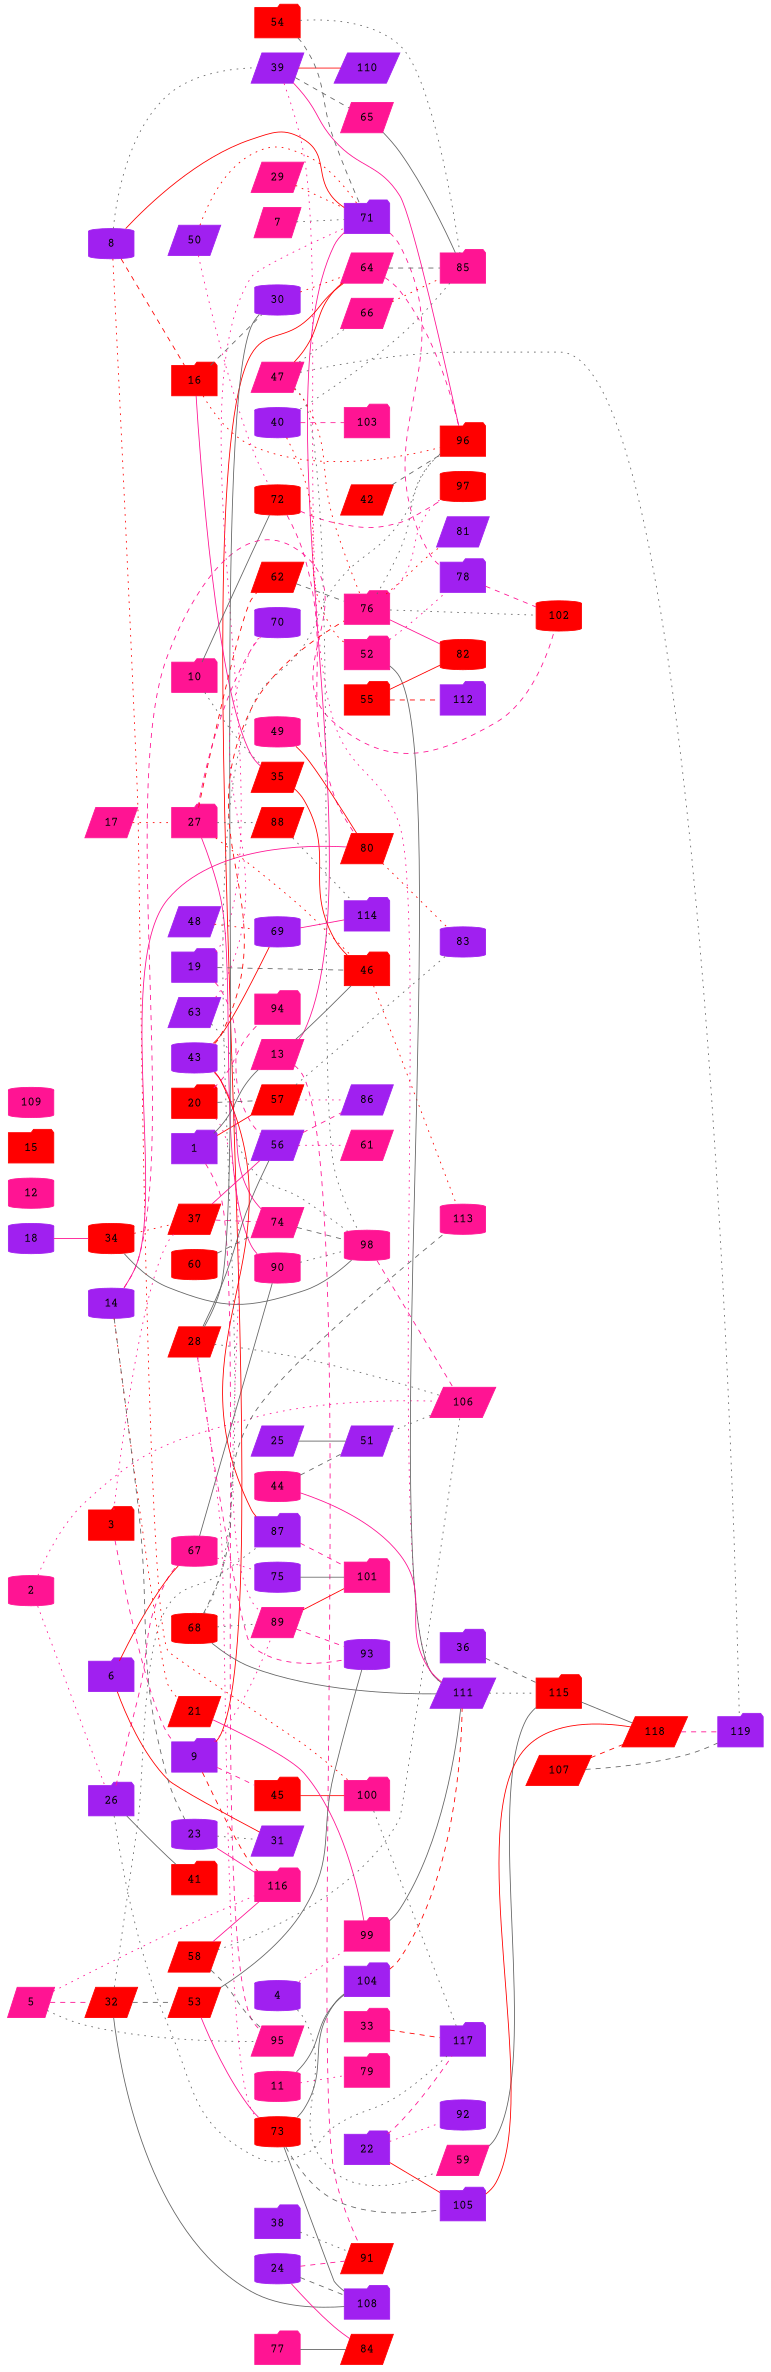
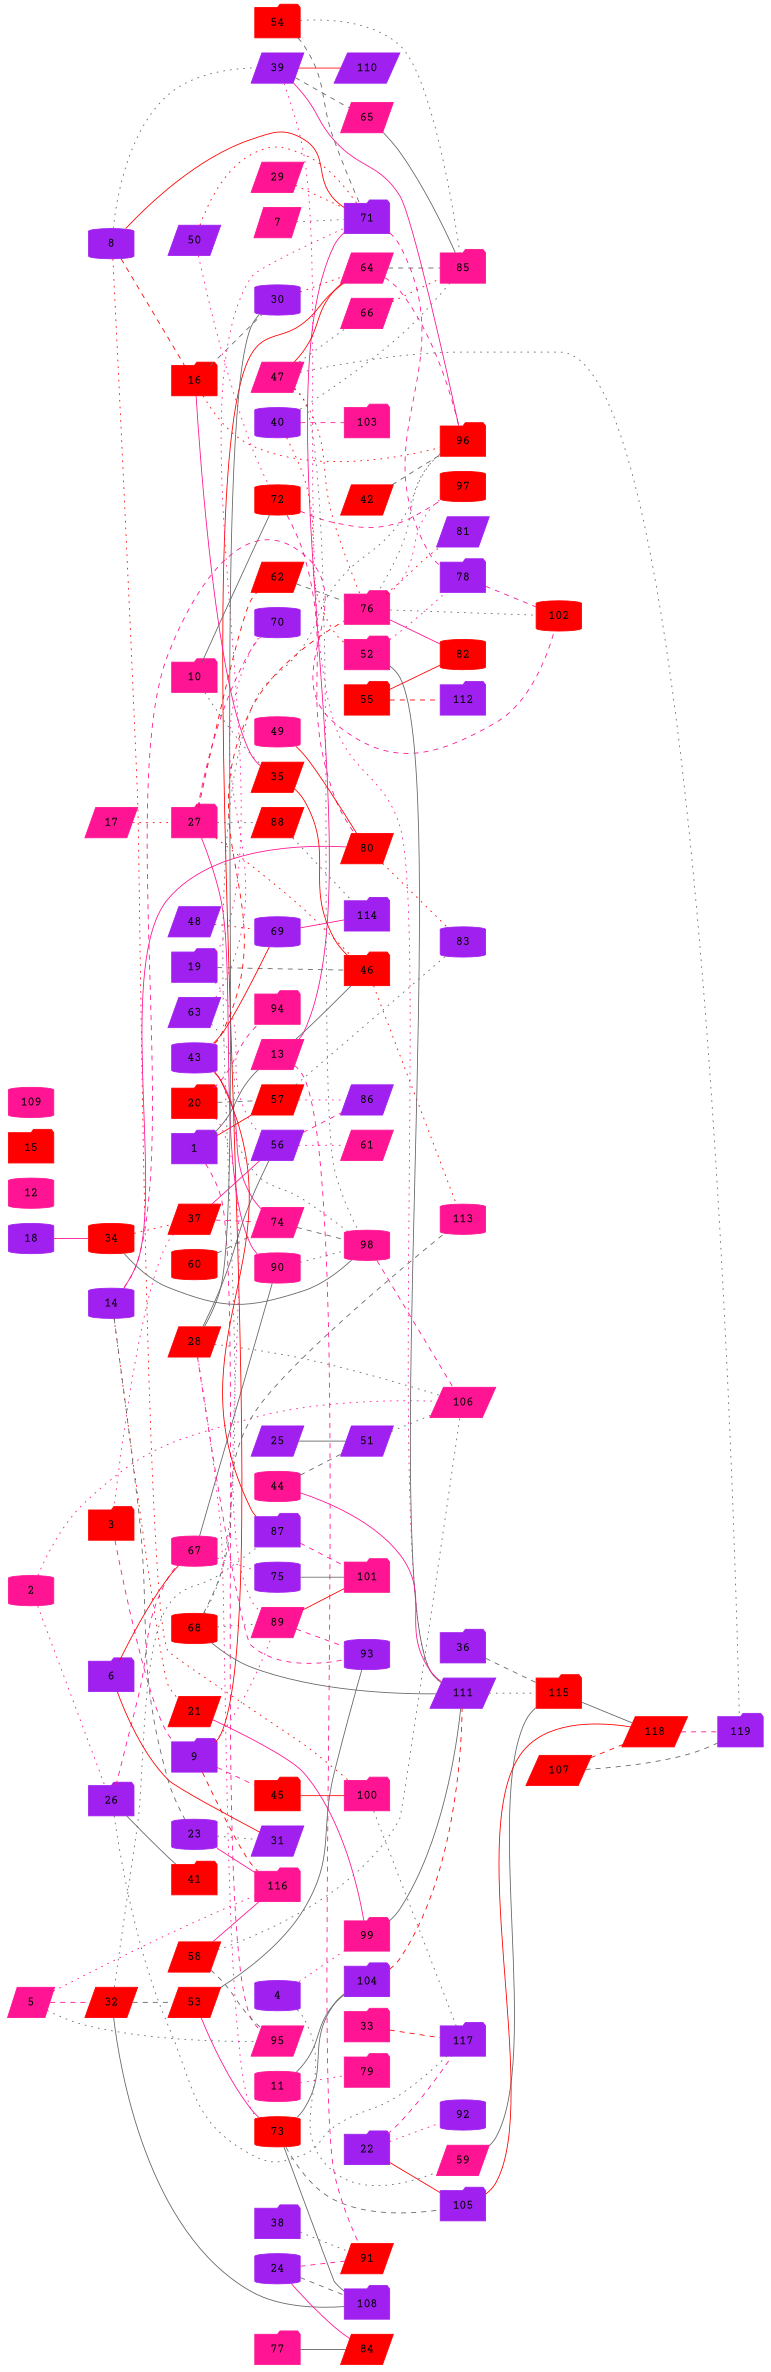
edge "19" -- "56": style dashed -> dotted
